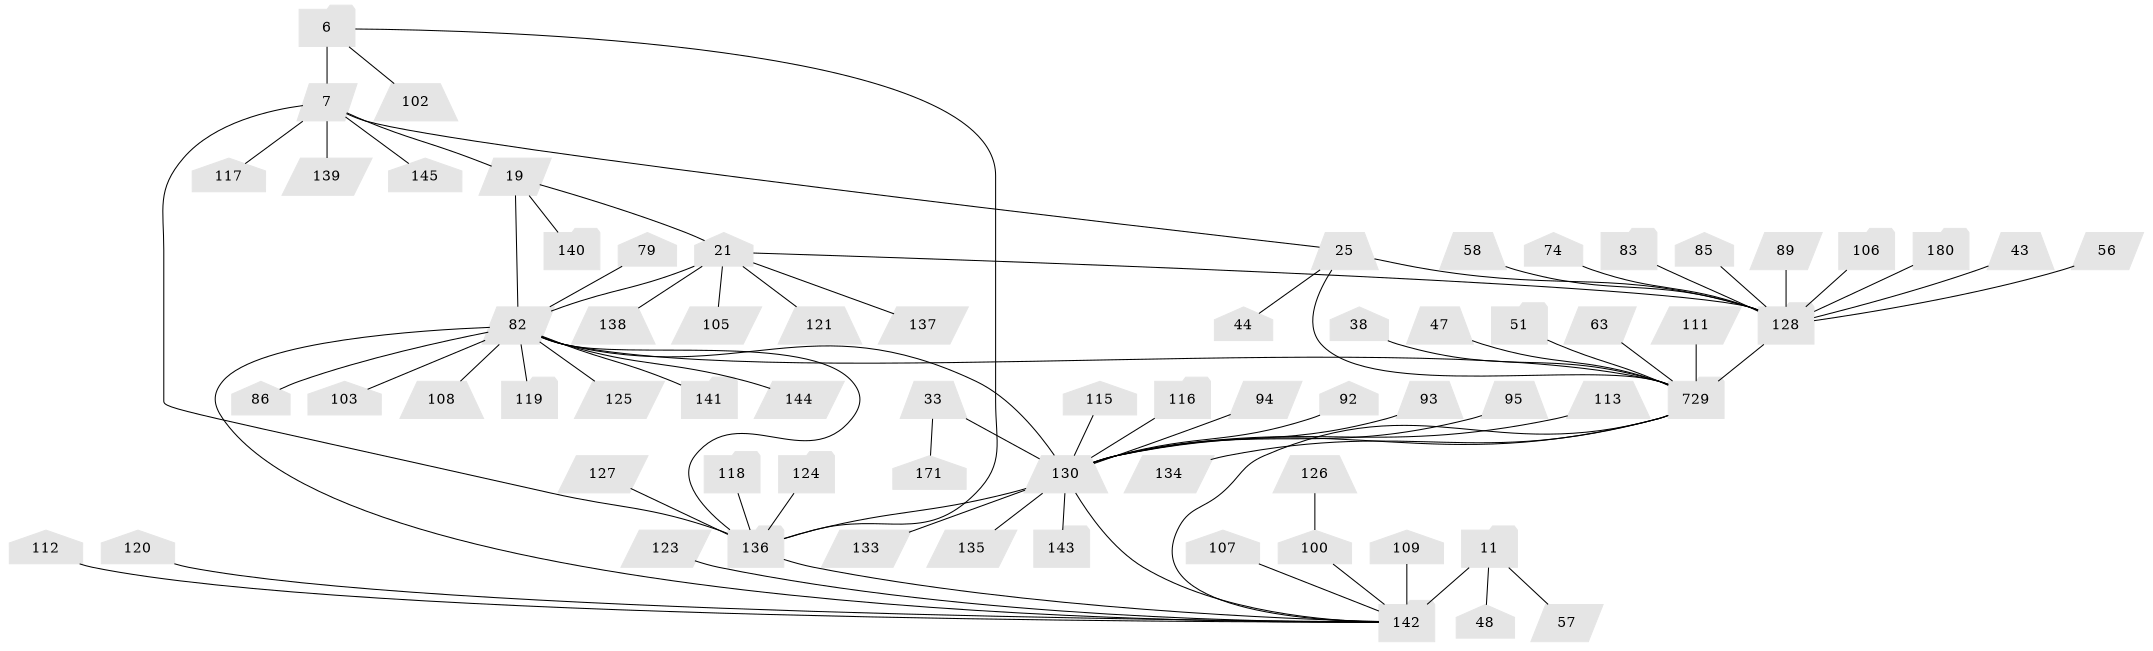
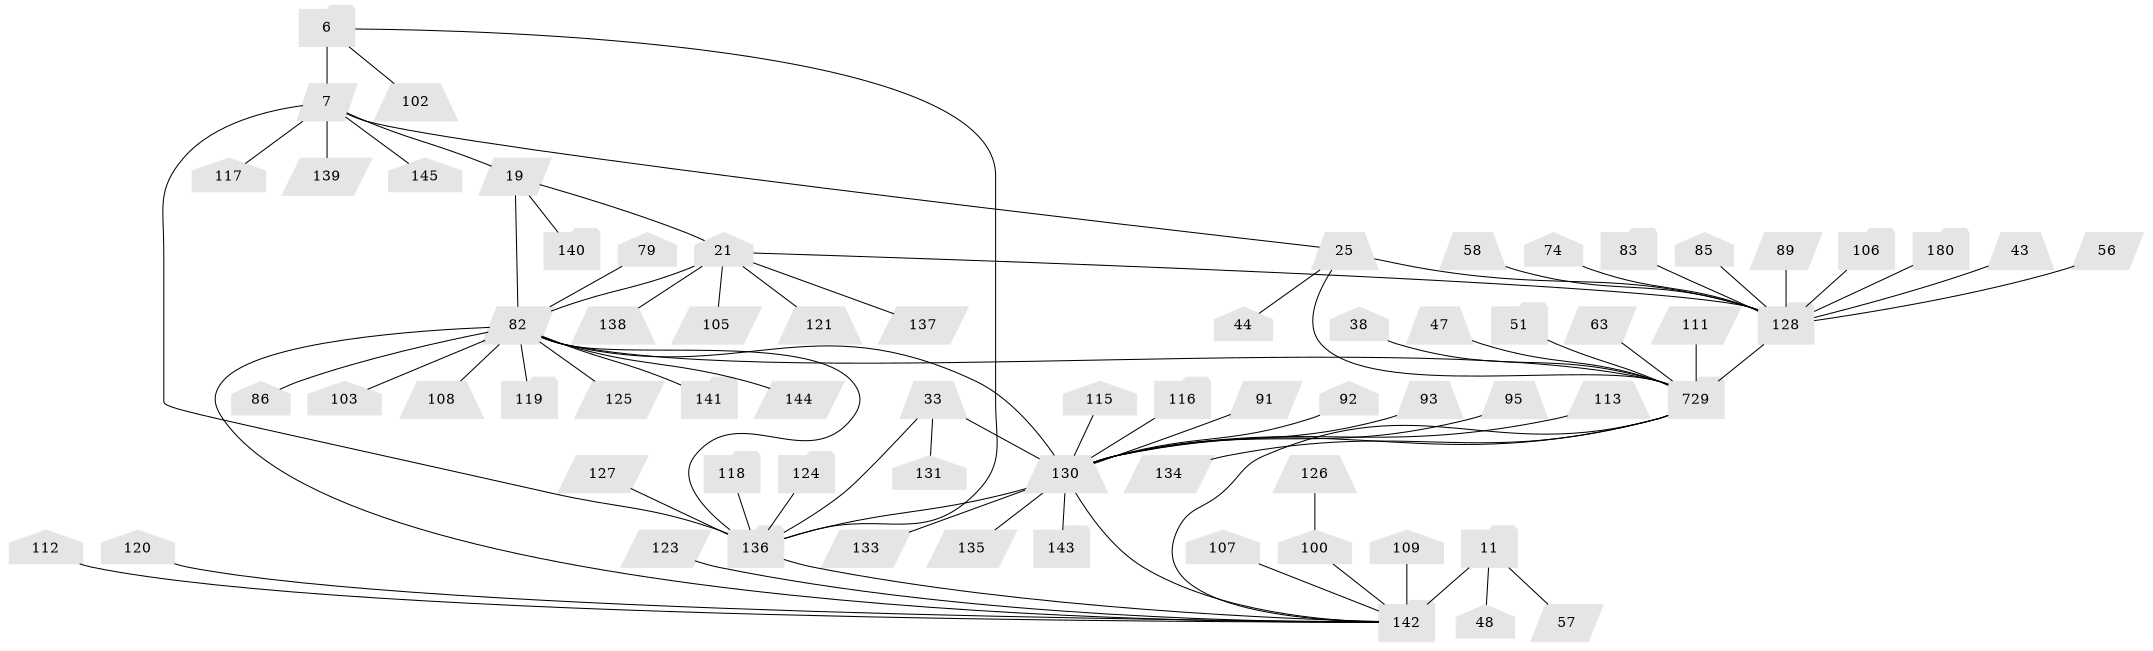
node "94": label "94" -> "91"
node "171": label "171" -> "131"
edge "33" -- "136": added
